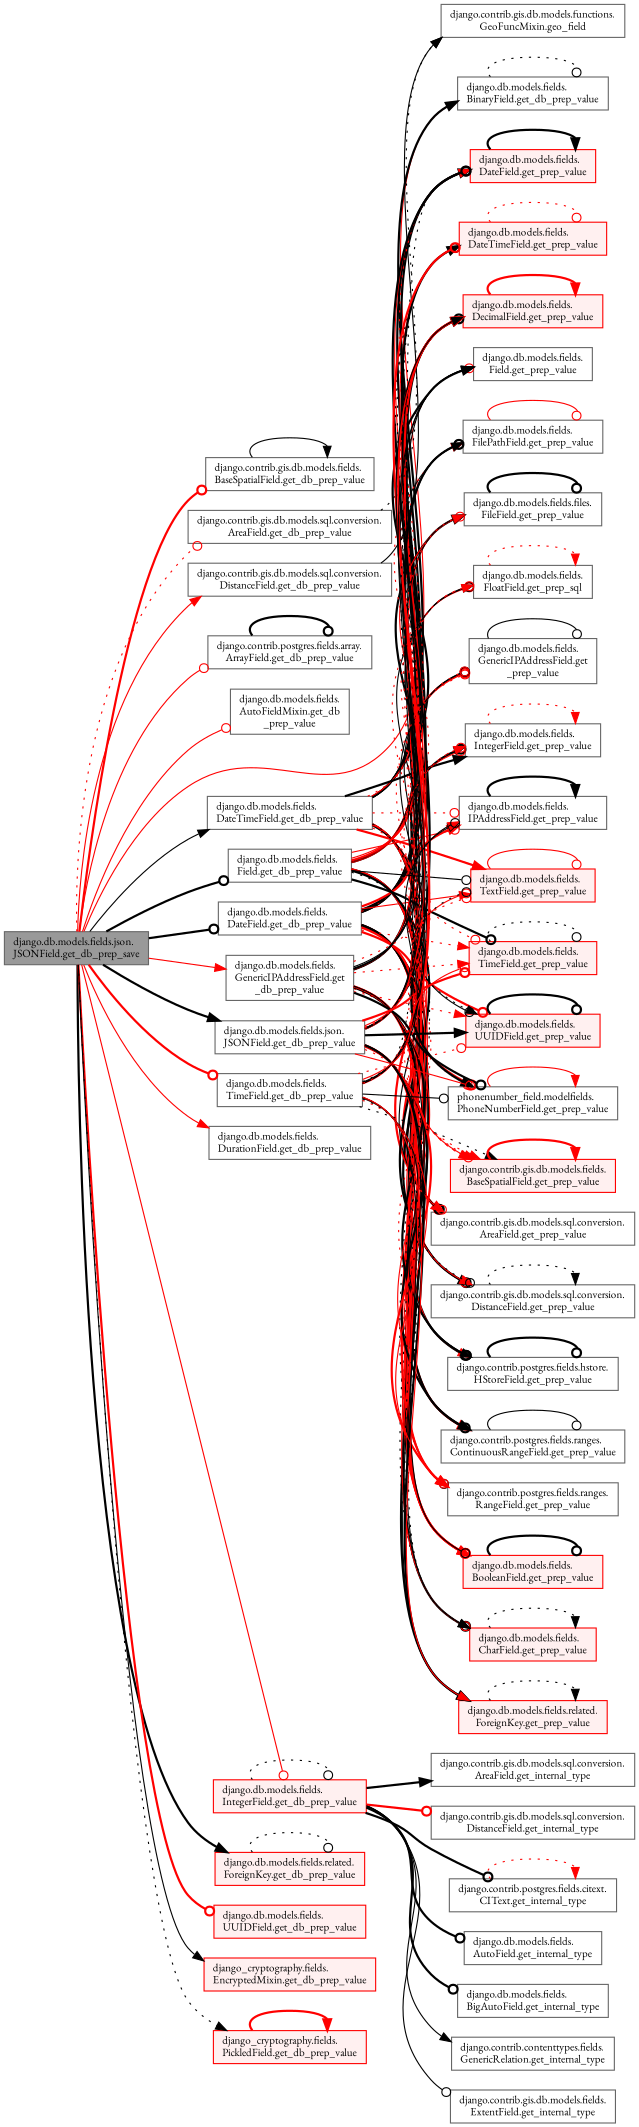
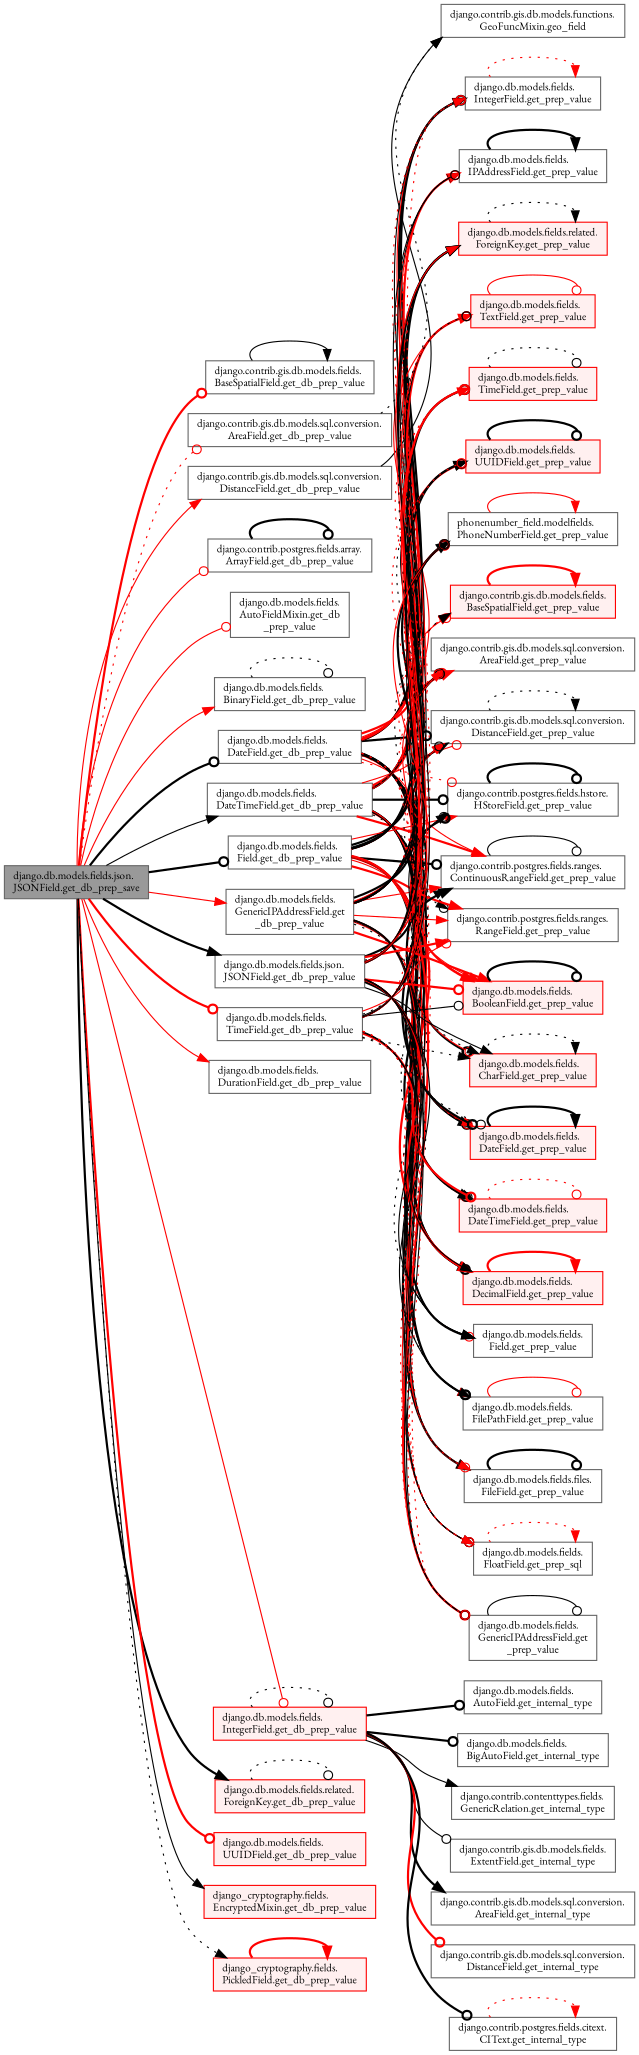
edge "django.db.models.fields. DateTimeField.get_db_prep_value" -> "django.db.models.fields. BinaryField.get_db_prep_value": now "django.db.models.fields. DateTimeField.get_db_prep_value" -> "django.db.models.fields.related. ForeignKey.get_prep_value"
edge "django.db.models.fields. Field.get_db_prep_value" -> "django.db.models.fields.related. ForeignKey.get_prep_value": added
edge "django.db.models.fields. DateField.get_db_prep_value" -> "django.db.models.fields. BooleanField.get_prep_value": arrowhead odot -> normal
